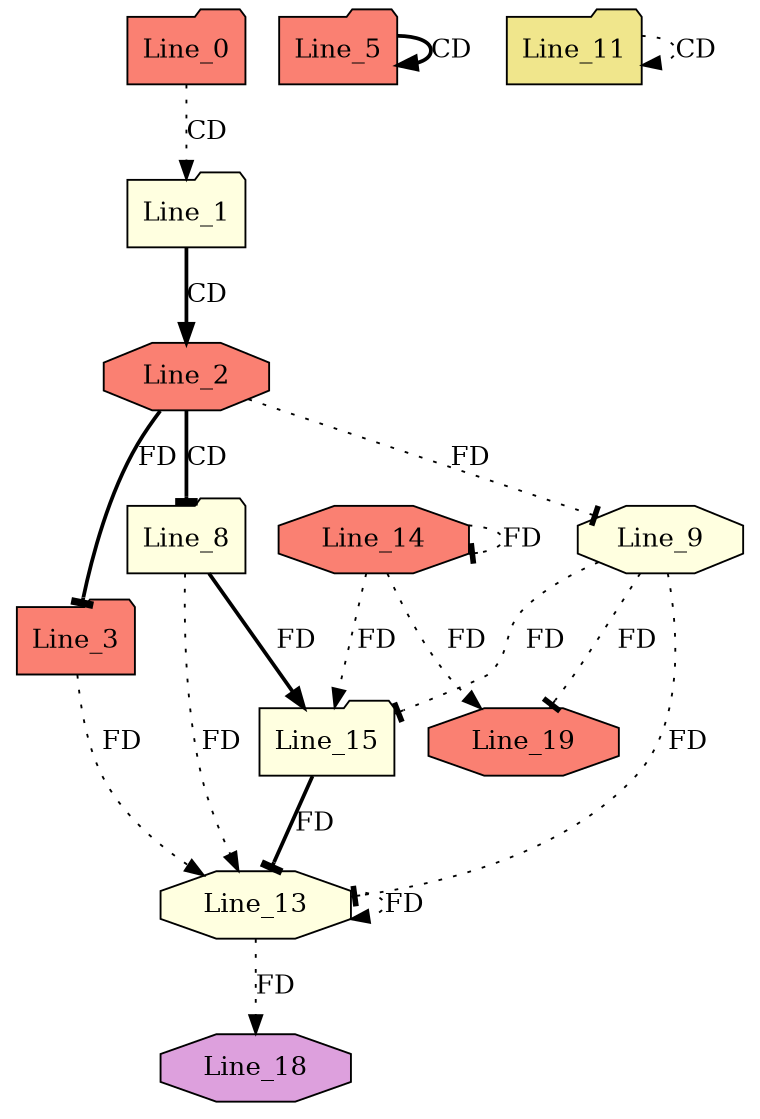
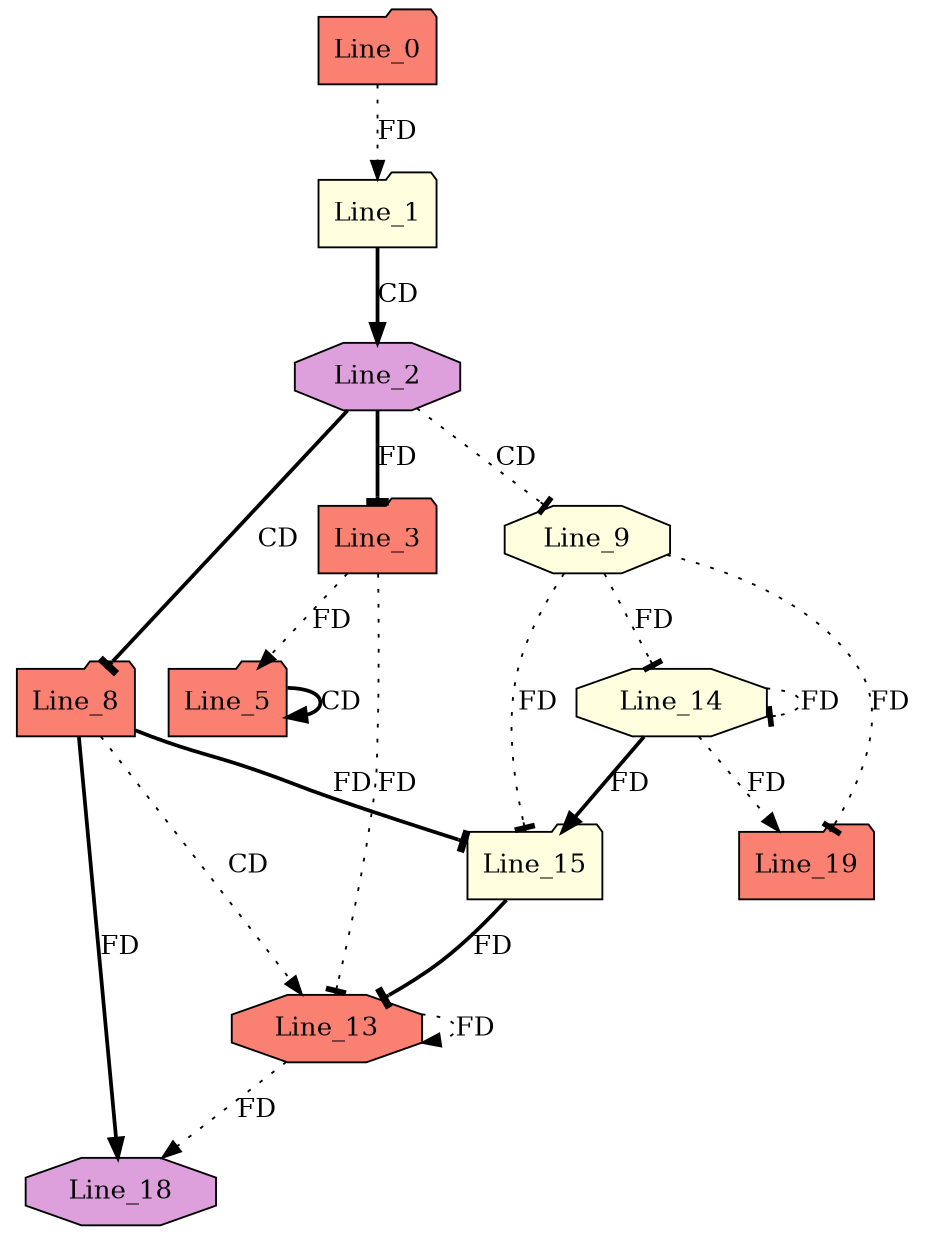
node "Line_11": removed
edge "Line_0" -> "Line_1": label "CD" -> "FD"
node "Line_2": fillcolor salmon -> plum
edge "Line_2" -> "Line_9": label "FD" -> "CD"
node "Line_8": fillcolor lightyellow -> salmon
node "Line_14": fillcolor salmon -> lightyellow
edge "Line_3" -> "Line_5": added, label "FD"
edge "Line_14" -> "Line_15": style dotted -> bold
edge "Line_8" -> "Line_15": arrowhead normal -> tee
edge "Line_8" -> "Line_13": label "FD" -> "CD"
node "Line_19": shape octagon -> folder
edge "Line_3" -> "Line_13": arrowhead normal -> tee
edge "Line_9" -> "Line_13": now "Line_9" -> "Line_14"
node "Line_13": fillcolor lightyellow -> salmon
edge "Line_8" -> "Line_18": added, label "FD"
